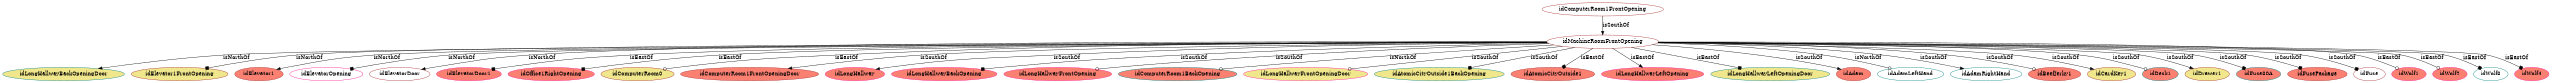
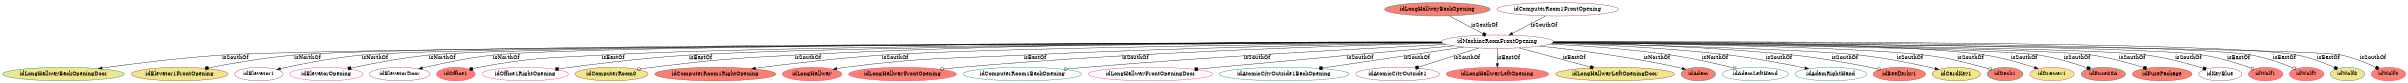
edge "idMachineRoomFrontOpening" -> "idLongHallwayBackOpening": reversed
edge "idMachineRoomFrontOpening" -> "idLongHallwayBackOpeningDoor": label "isNorthOf" -> "isSouthOf"
edge "idMachineRoomFrontOpening" -> "idComputerRoom0": label "isEastOf" -> "isSouthOf"
edge "idMachineRoomFrontOpening" -> "idLongHallway": label "isSouthOf" -> "isEastOf"
edge "idMachineRoomFrontOpening" -> "idComputerRoom1BackOpening": label "isNorthOf" -> "isSouthOf"
edge "idMachineRoomFrontOpening" -> "idLongHallwayFrontOpeningDoor": arrowhead odot -> box
edge "idMachineRoomFrontOpening" -> "idAtomicCityOutside1": label "isEastOf" -> "isSouthOf"
edge "idMachineRoomFrontOpening" -> "idAdam": label "isSouthOf" -> "isNorthOf"
edge "idMachineRoomFrontOpening" -> "idWolf4": label "isEastOf" -> "isSouthOf"
node "idElevator1": fillcolor salmon -> white
node "idElevatorDoor1": label "idElevatorDoor1" -> "idOffice1"
node "idOffice1RightOpening": fillcolor salmon -> white
node "idComputerRoom1FrontOpeningDoor": label "idComputerRoom1FrontOpeningDoor" -> "idComputerRoom1RightOpening"
node "idLongHallwayBackOpening": color deeppink -> teal
node "idComputerRoom1BackOpening": fillcolor salmon -> white
node "idLongHallwayFrontOpeningDoor": fillcolor khaki -> white
node "idAtomicCityOutside1BackOpening": fillcolor khaki -> white
node "idAtomicCityOutside1": fillcolor salmon -> white
node "idLongHallwayLeftOpeningDoor": color teal -> brown
node "idAdam": color brown -> teal
node "idDrawer1": color brown -> deeppink
node "idFuse": label "idFuse" -> "idKeyBlue"
node "idWolf3": fillcolor white -> khaki
